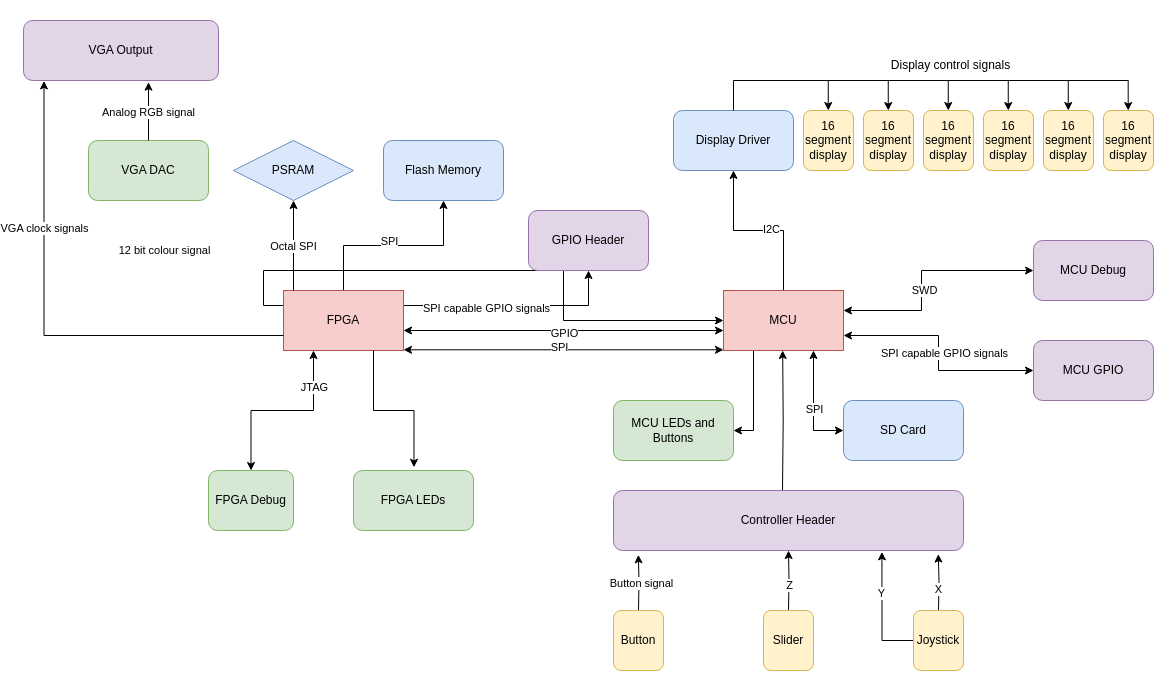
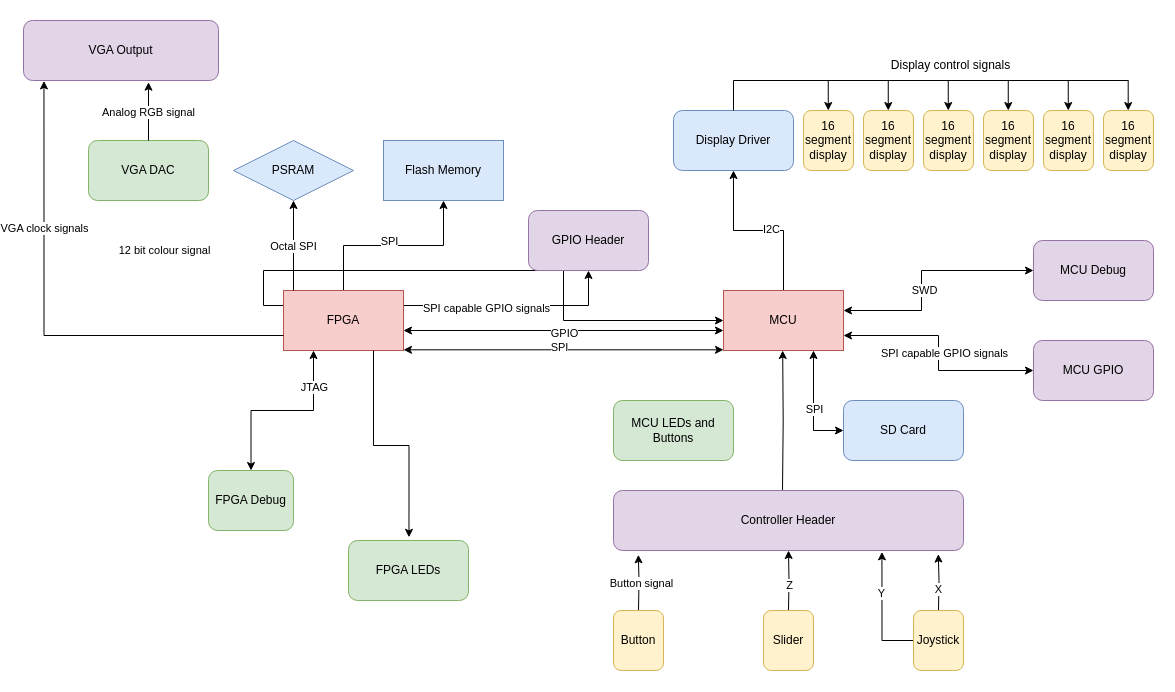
node "Flash Memory": shape rounded rectangle -> rectangle
edge "MCU" -> "MCU LEDs and Buttons": removed
node "FPGA LEDs": moved (414, 501) -> (409, 571)
